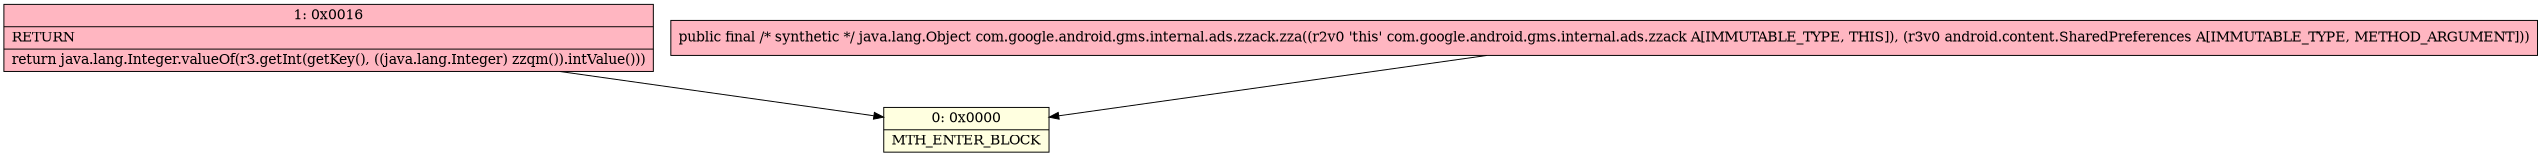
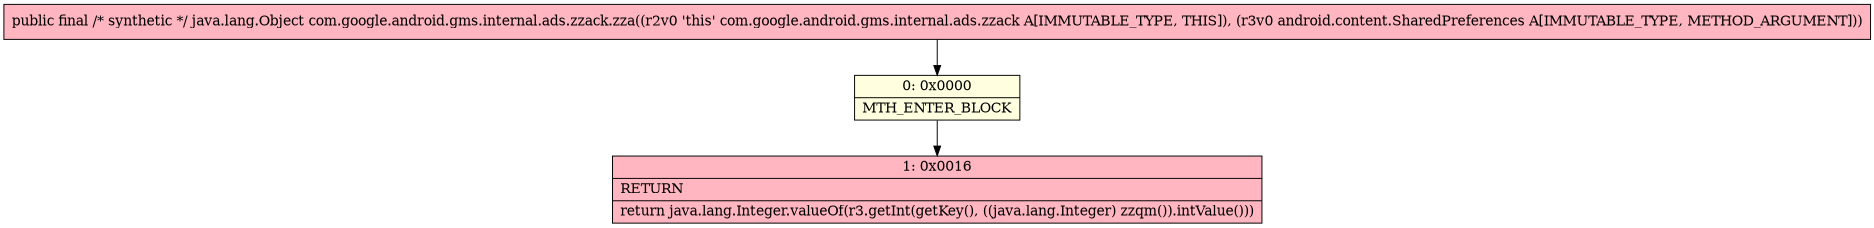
edge "1: 0x0016" -> "0: 0x0000": reversed
